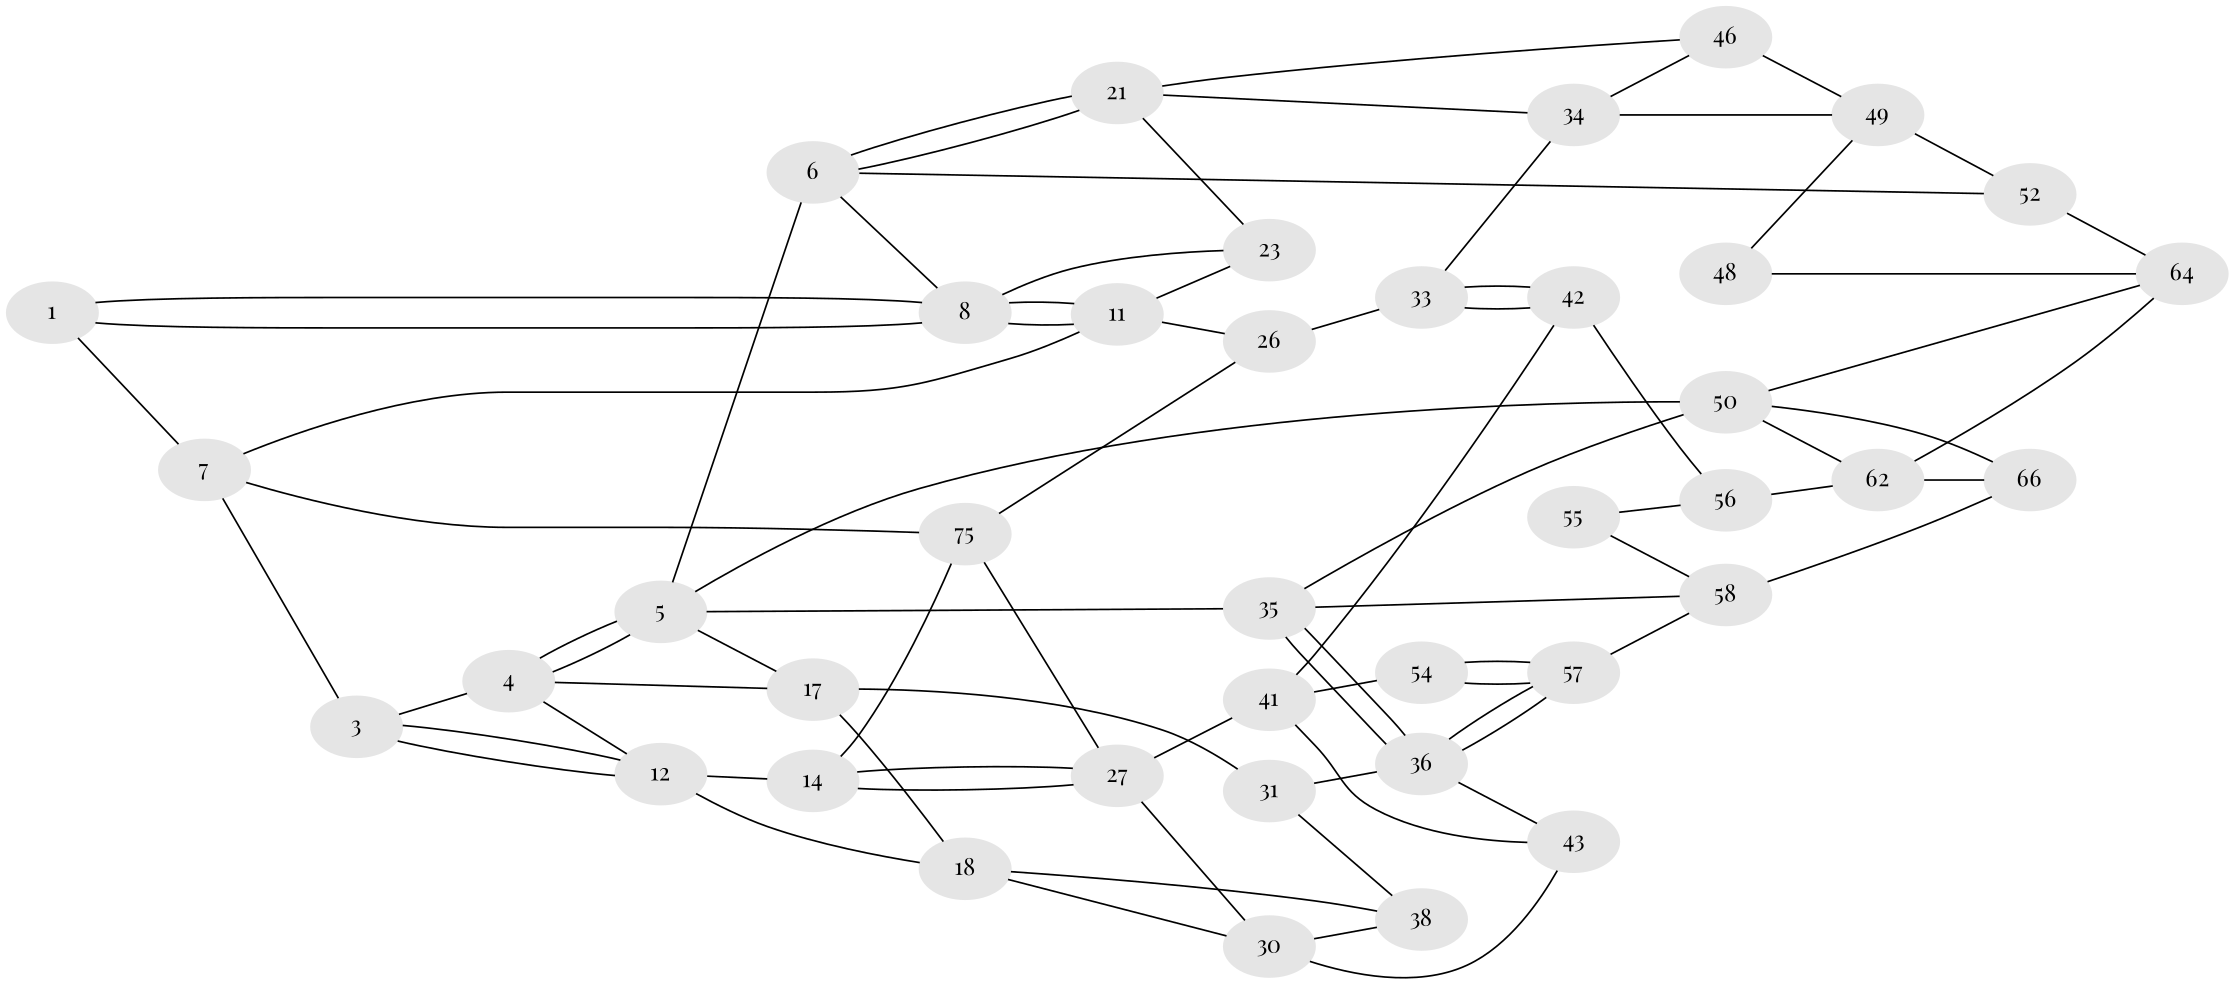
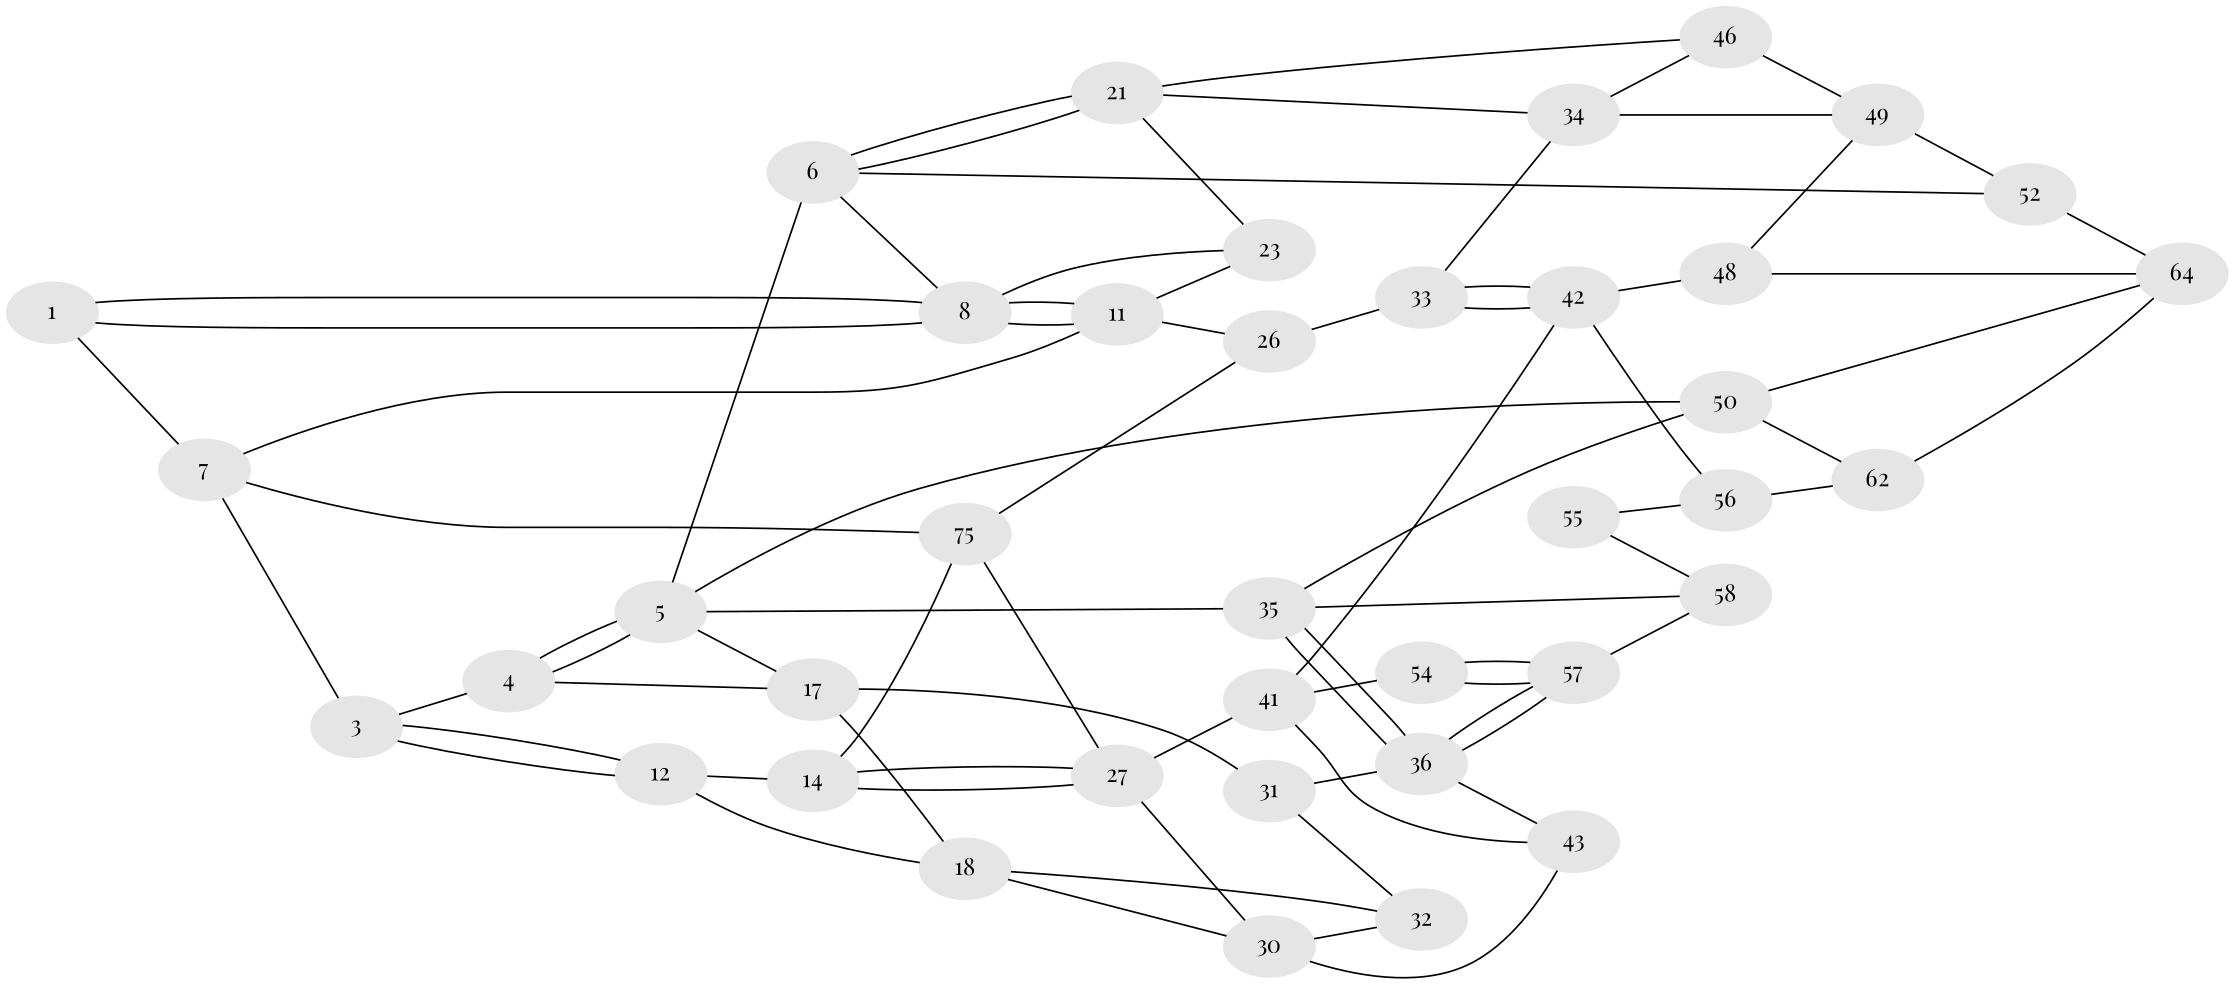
edge "48" -- "42": added
node "66": removed
edge "4" -- "12": removed
node "38": label "38" -> "32"
